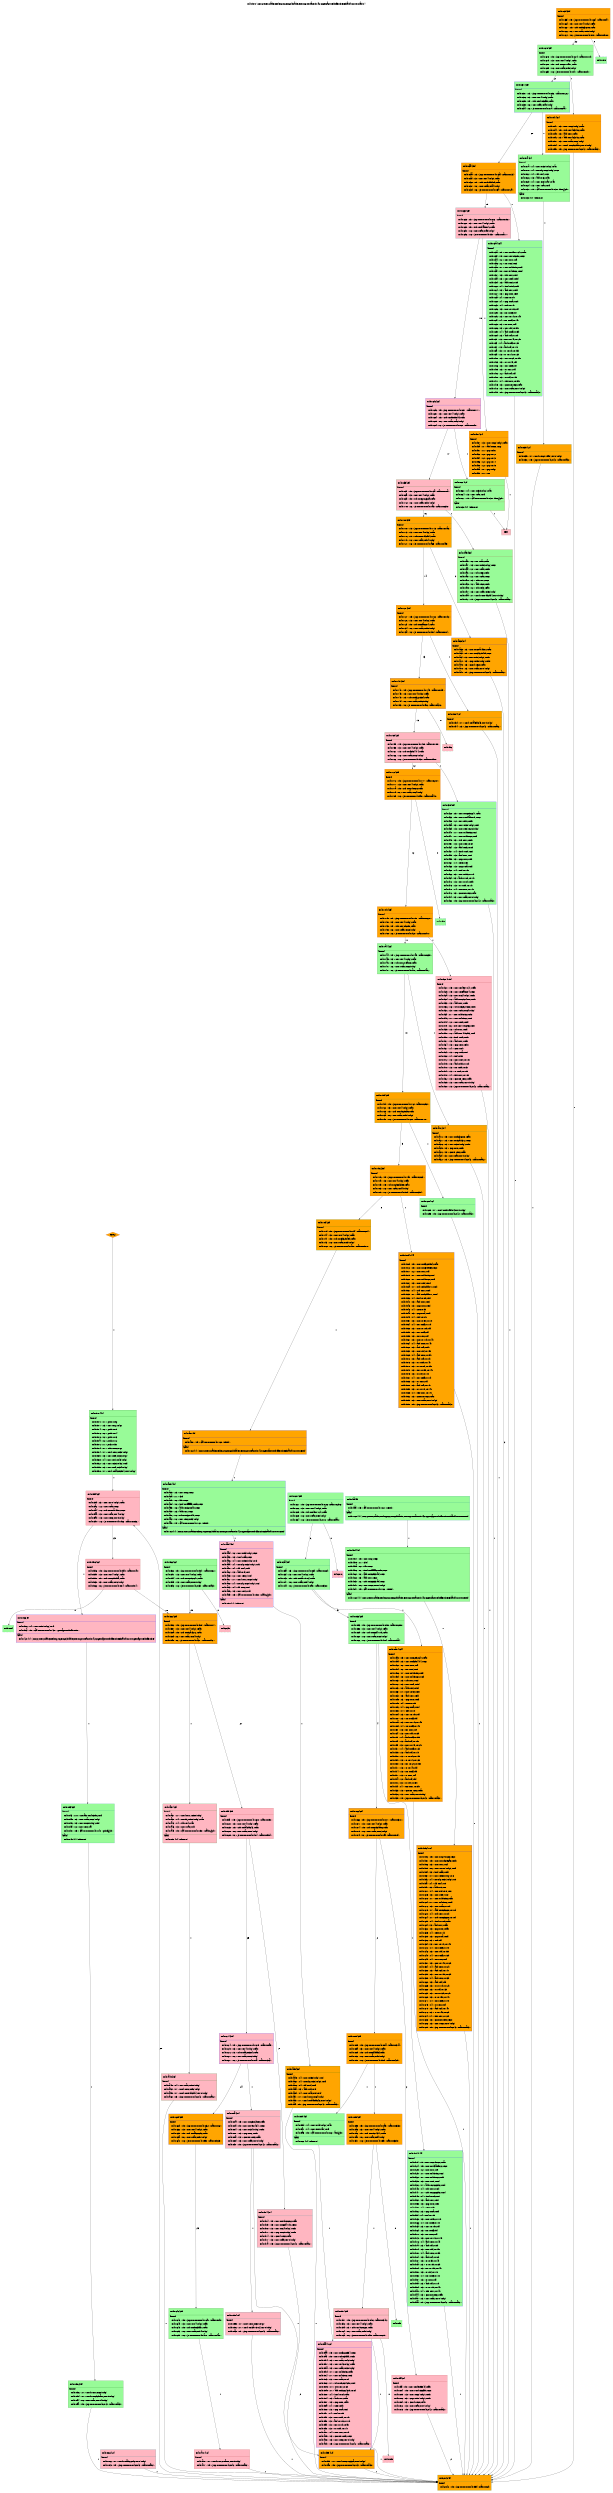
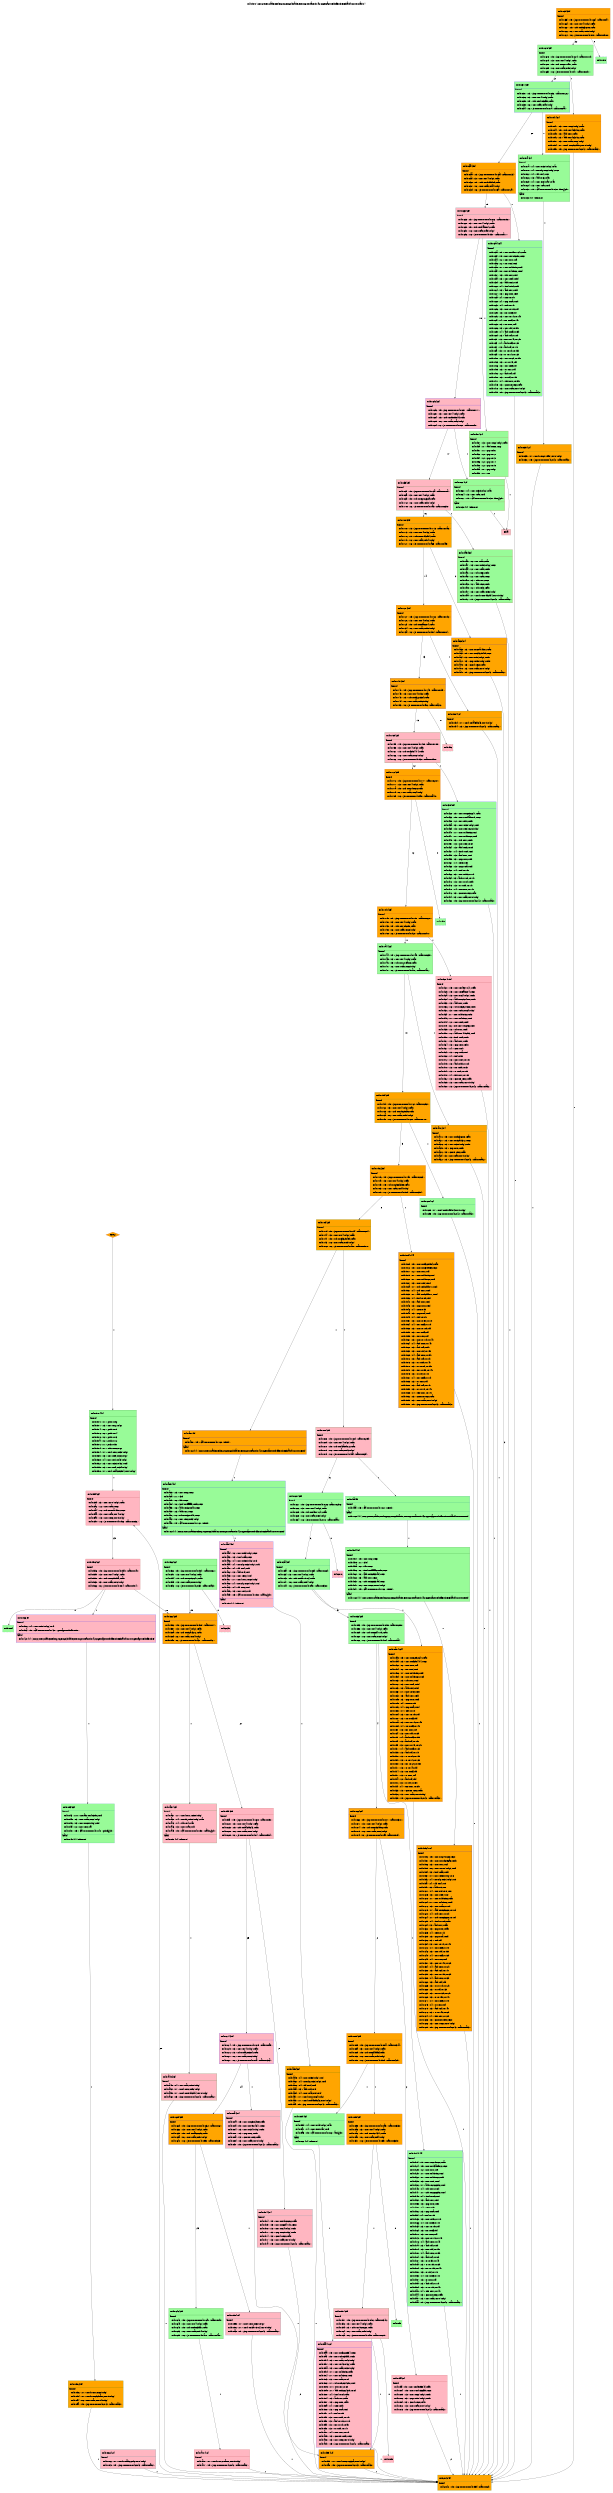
node "0x401f87 [21]": fillcolor orange -> palegreen
node "Exit": label "Exit" -> "Final"
node "0x401808 [25]": added
edge "0x40159f [23]" -> "0x401dc6 [9]": now "0x4015b6 [22]" -> "0x401dc6 [9]"
edge "0x4018da [27]" -> "0x401e95 [19]": now "0x40162d [25]" -> "0x401e95 [19]"
node "0x401de6 [25]": fillcolor palegreen -> orange
